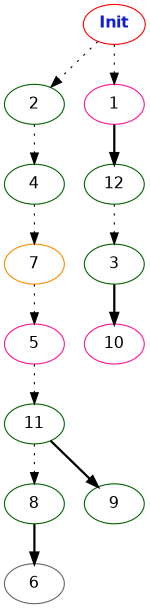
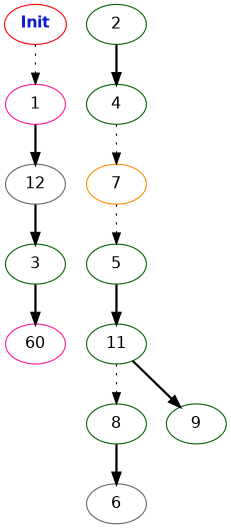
edge "Init" -> "2": removed
edge "2" -> "4": style dotted -> bold
node "12": color darkgreen -> gray40
edge "12" -> "3": style dotted -> bold
node "5": color deeppink -> darkgreen
node "10": label "10" -> "60"
edge "5" -> "11": style dotted -> bold
